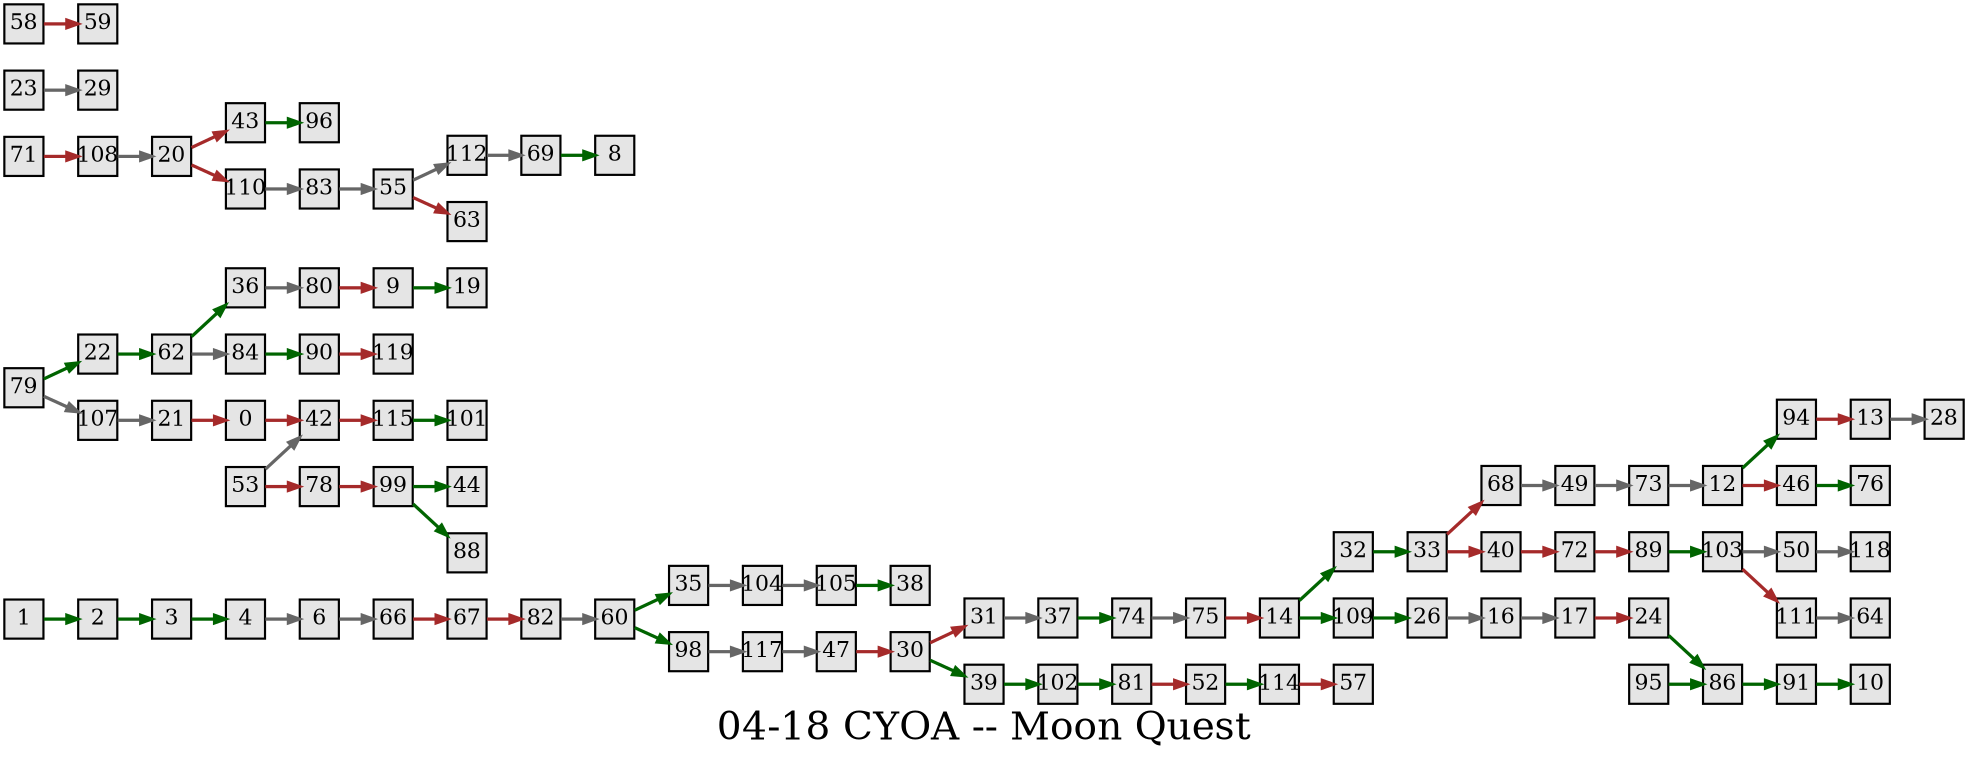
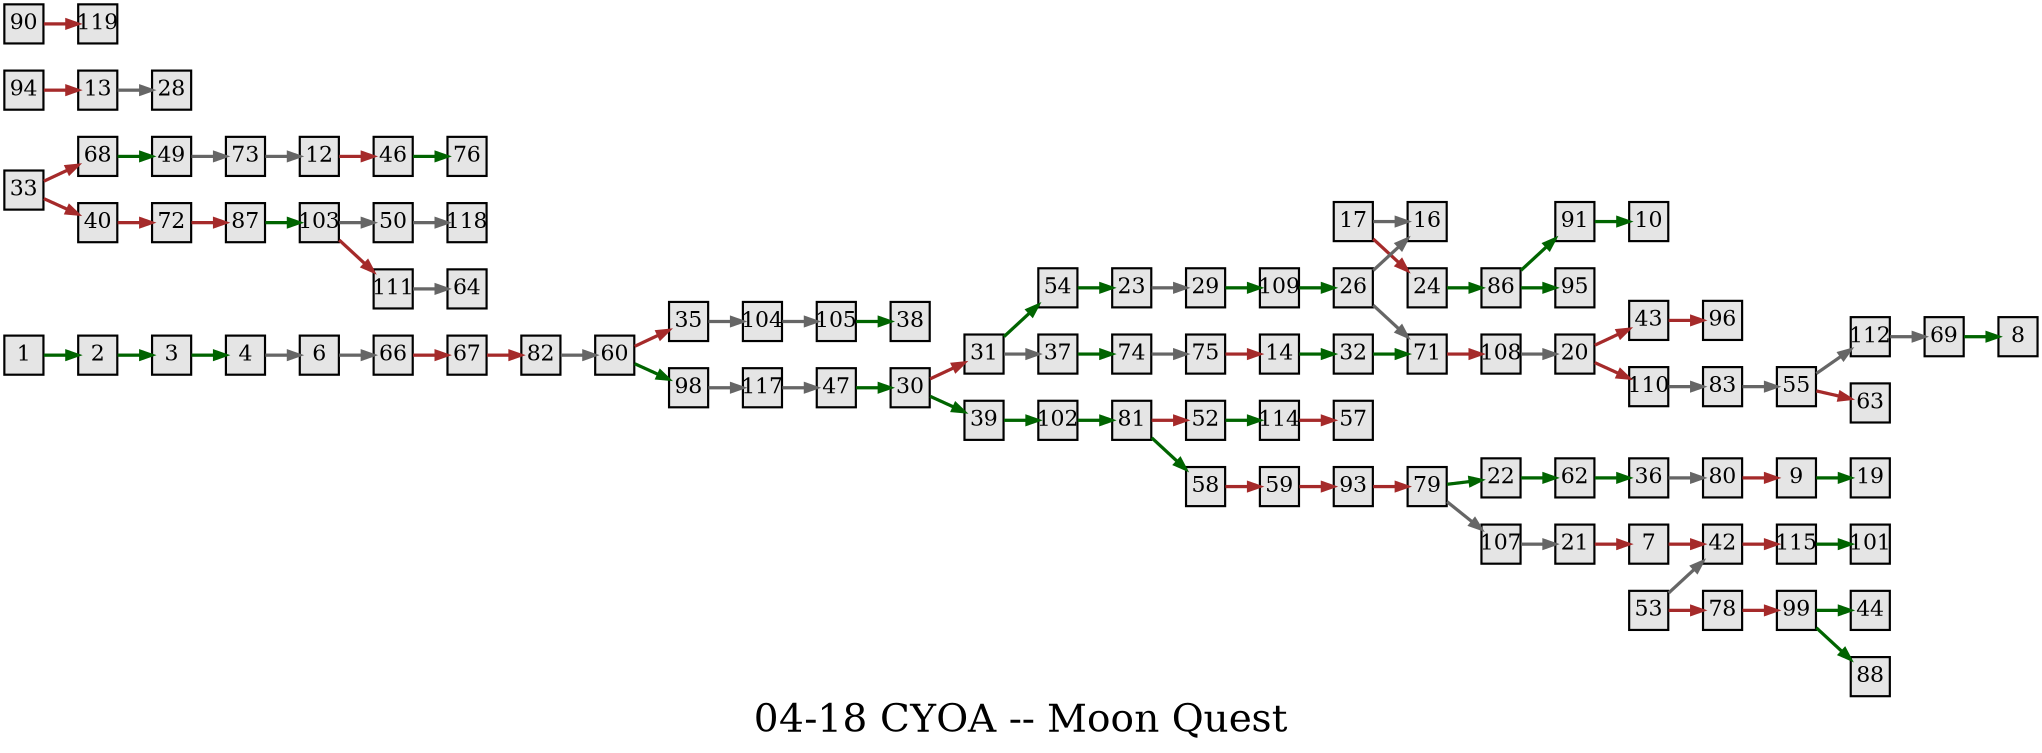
edge "43" -> "96": color darkgreen -> brown
node "54": added
edge "26" -> "71": added
node "84": removed
node "0": label "0" -> "7"
edge "81" -> "58": added
edge "12" -> "94": removed
edge "68" -> "49": color gray40 -> darkgreen
node "93": added
edge "32" -> "33": now "32" -> "71"
node "89": label "89" -> "87"
edge "60" -> "35": color darkgreen -> brown
edge "14" -> "109": now "29" -> "109"
edge "16" -> "17": reversed
edge "47" -> "30": color brown -> darkgreen
edge "95" -> "86": reversed
